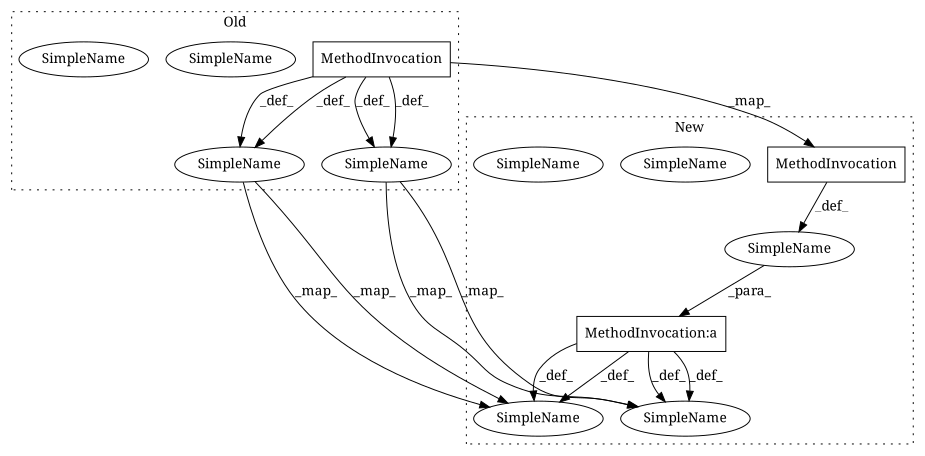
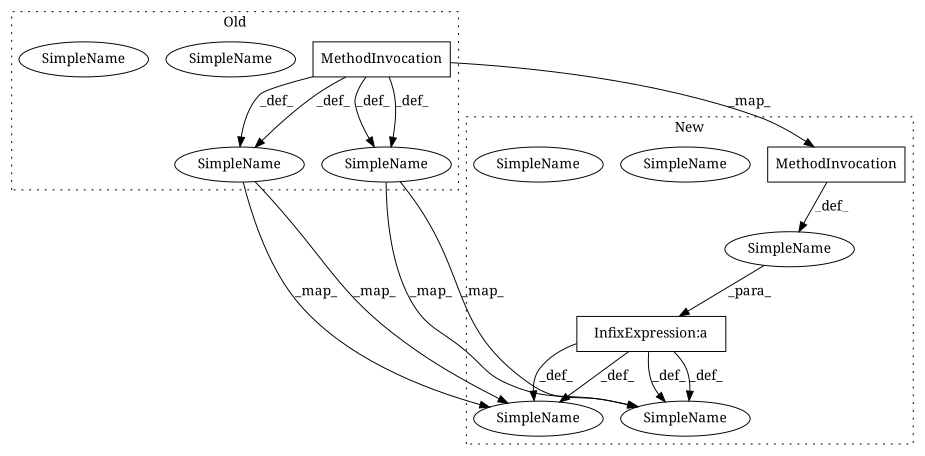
node "MethodInvocation:a": label "MethodInvocation:a" -> "InfixExpression:a"
